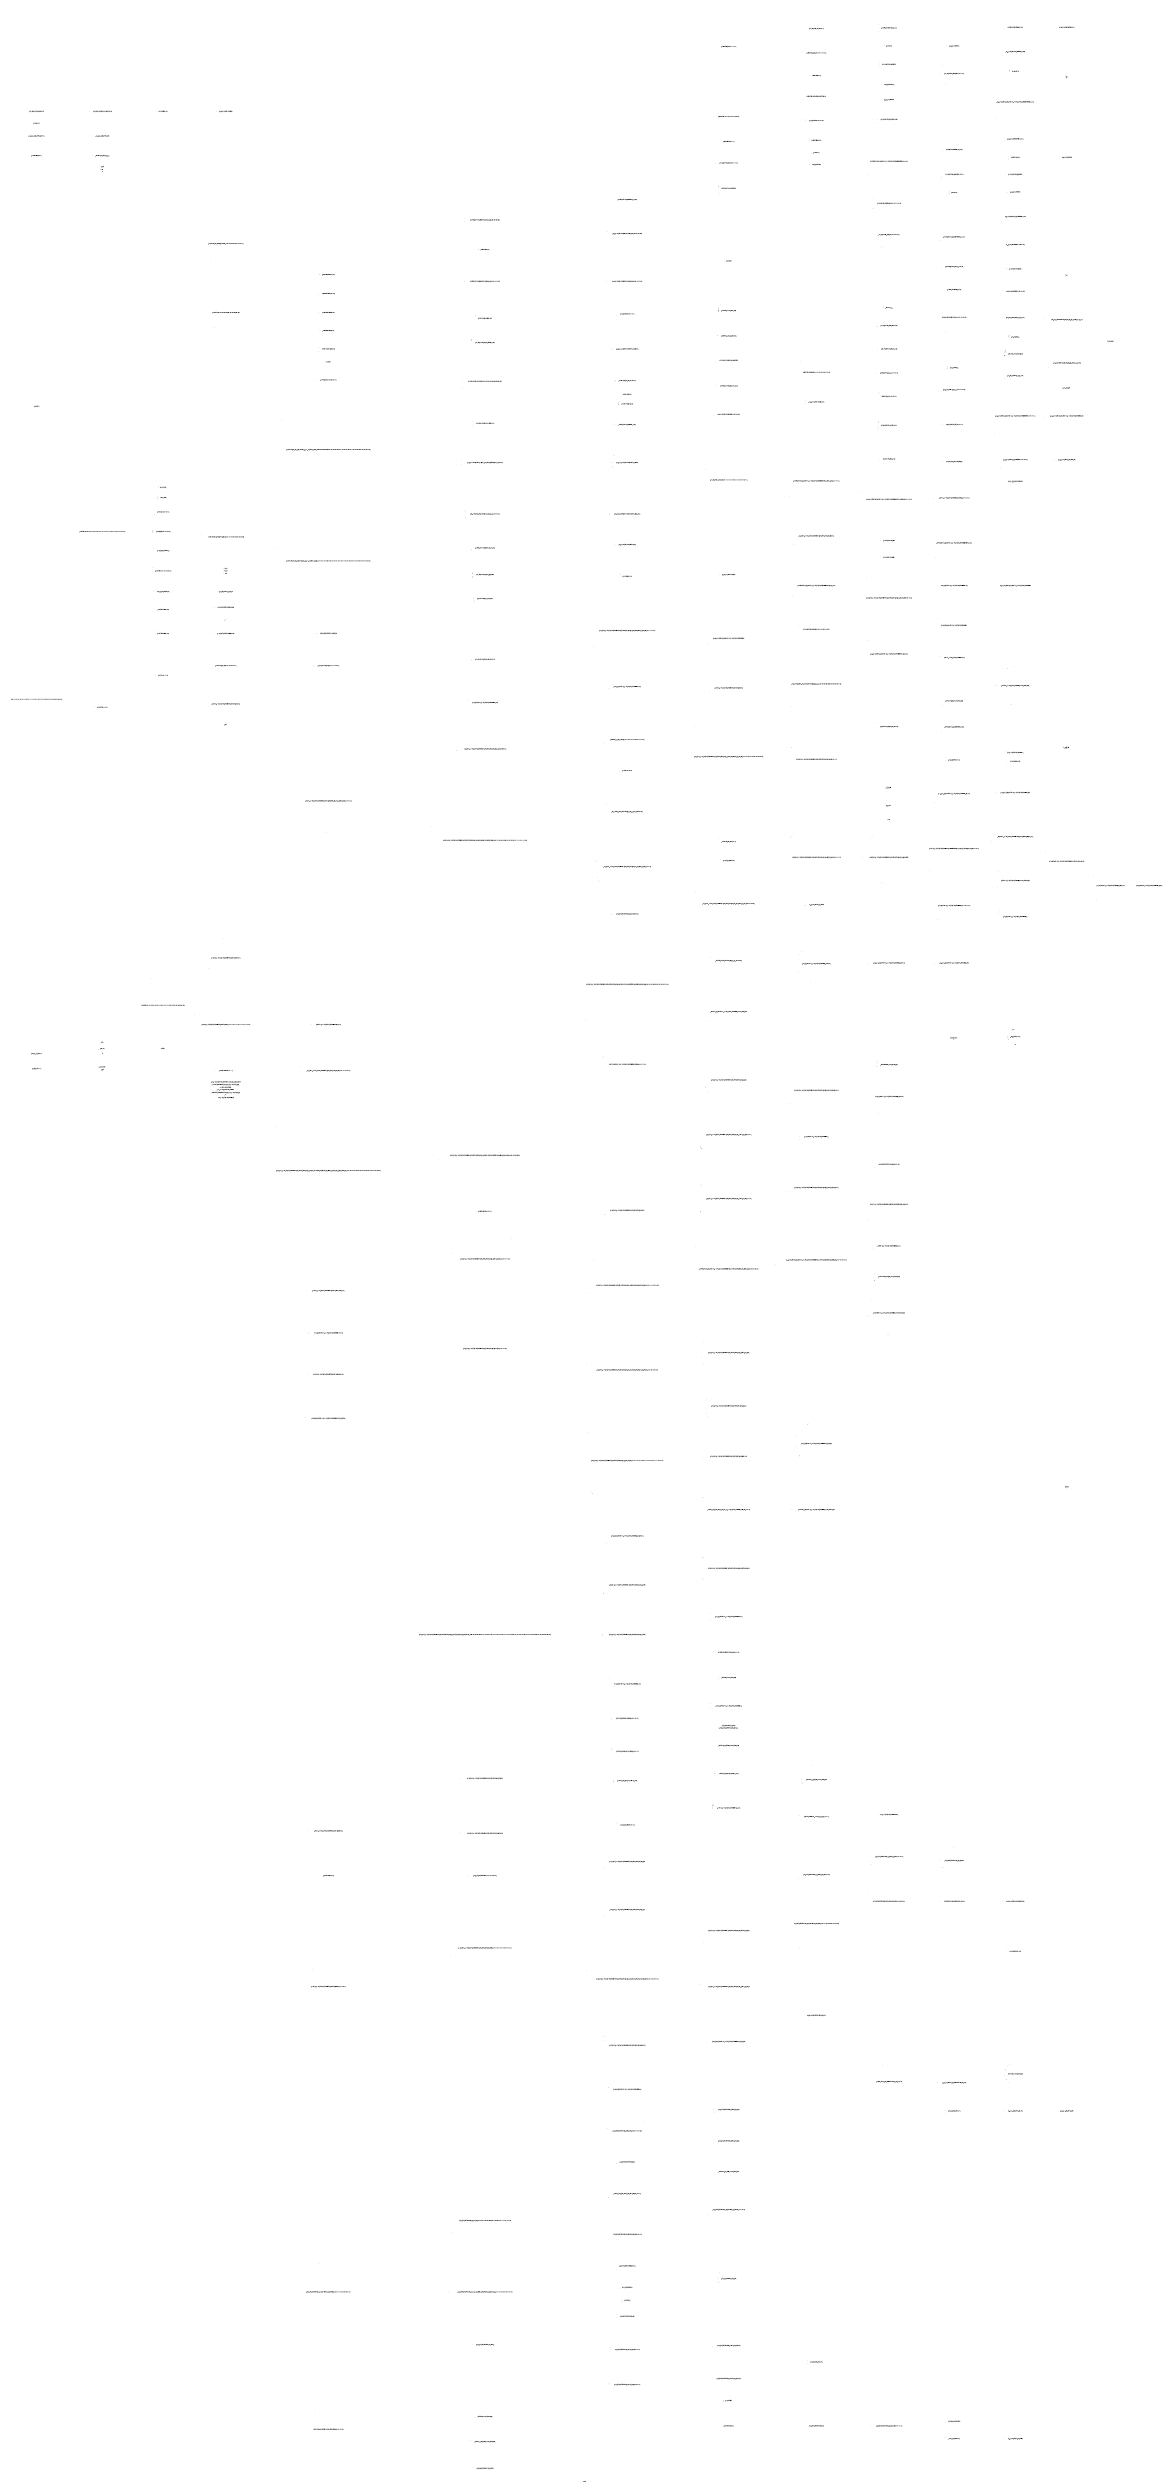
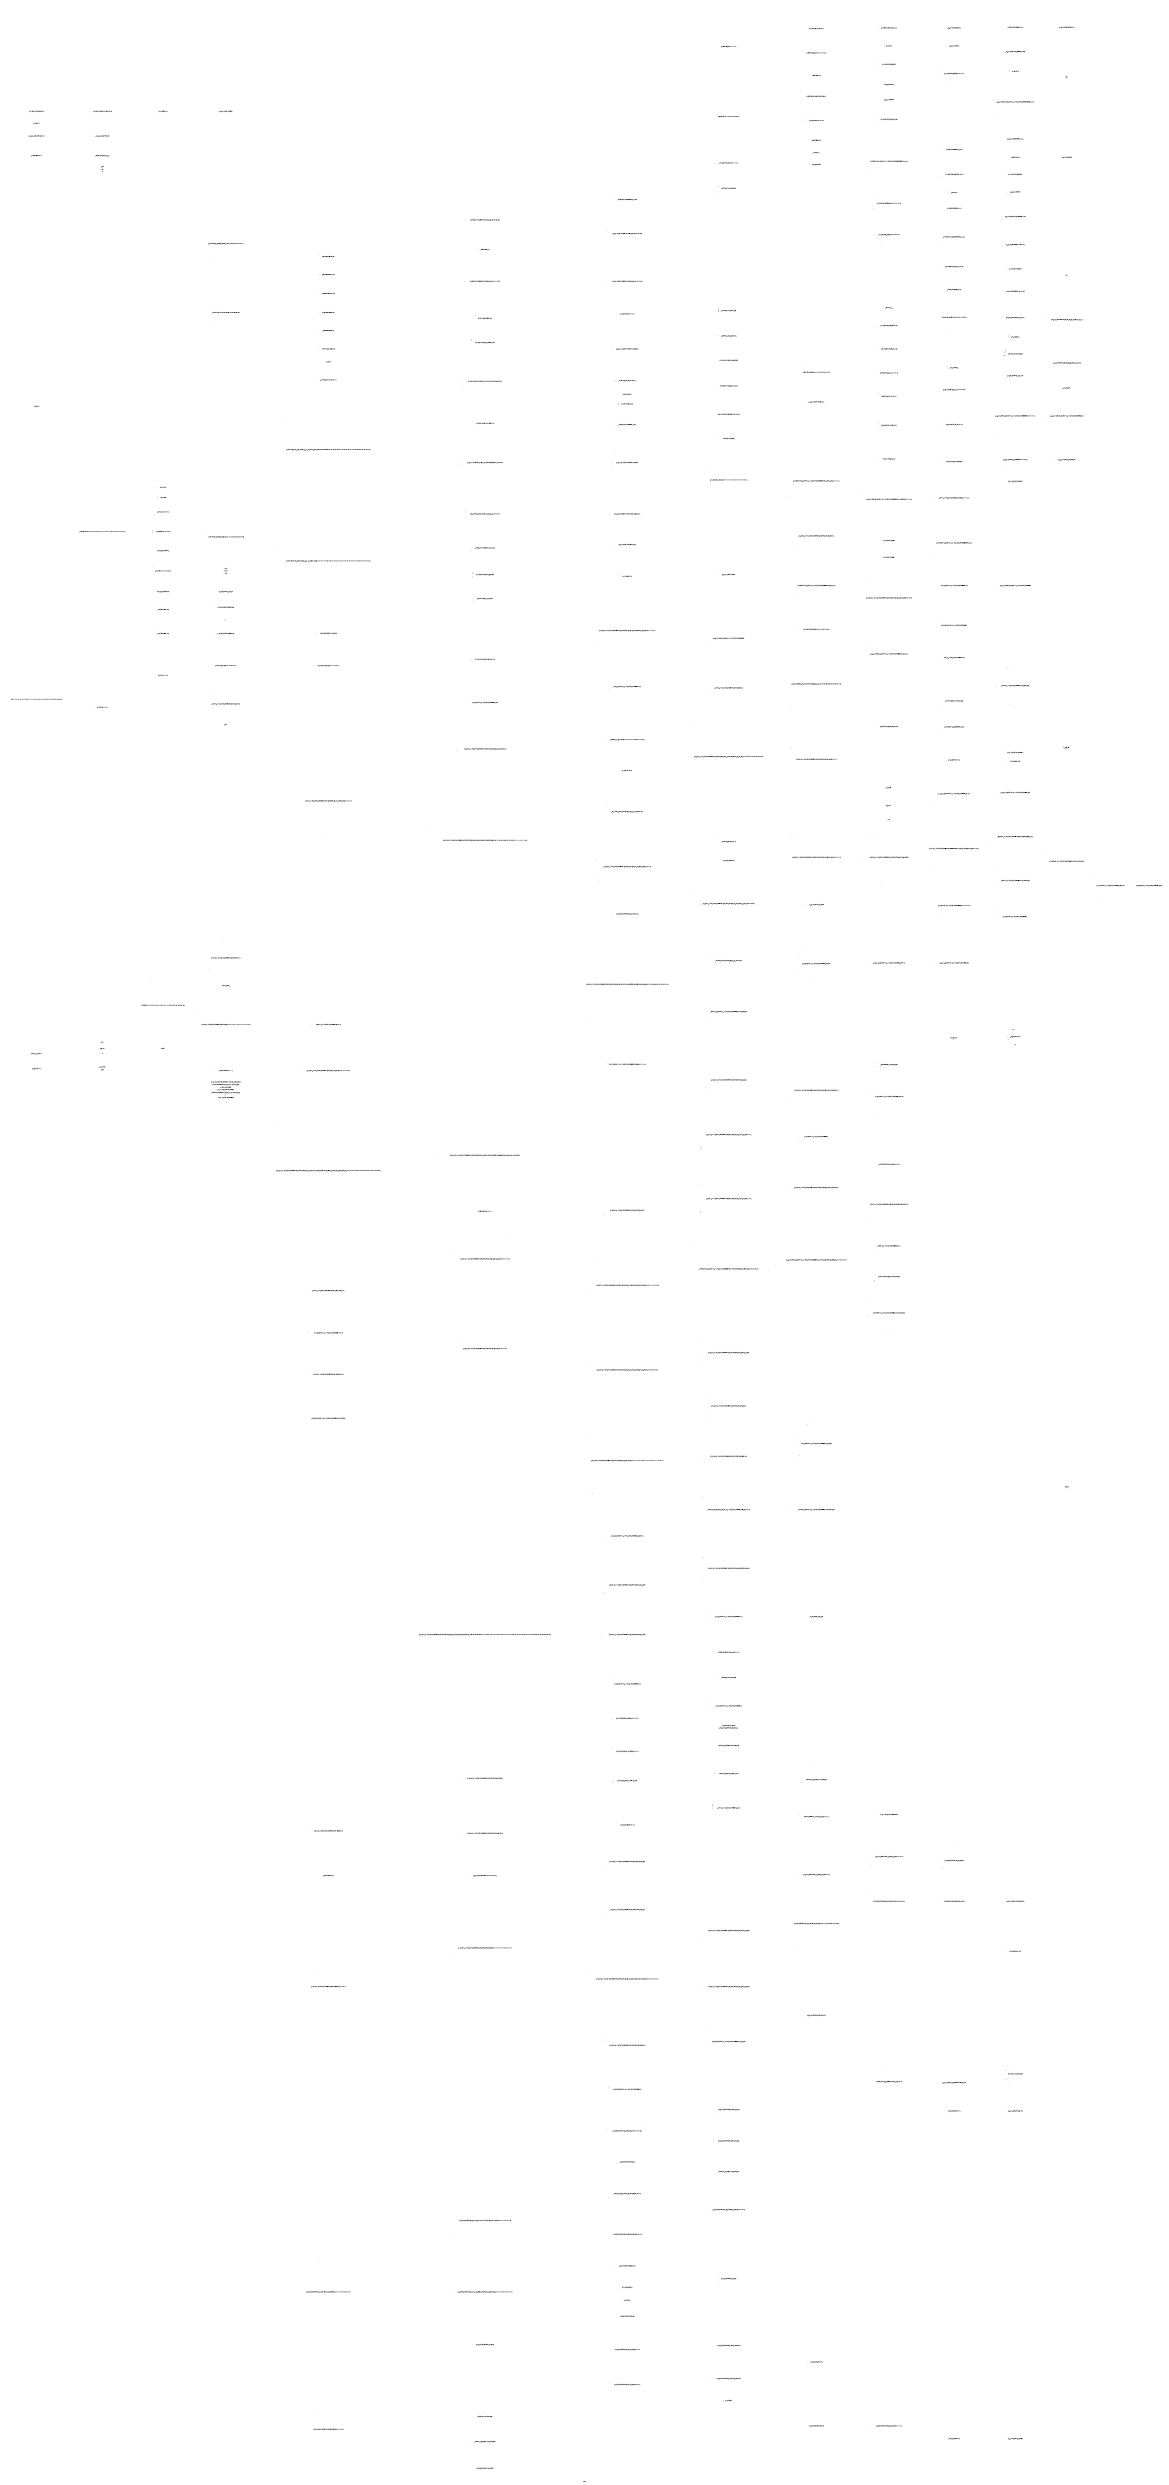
node "{_ZN9__gnu_cxx13new_allocatorIiE7destroyIiEEvPT_}": added
node "{_ZNSt5dequeIiSaIiEE5frontEv|{<s0>713|<s1>714}}": removed
node "{_ZNSt16allocator_traitsISaIPiEE8allocateERS1_m|{<s0>647}}": added
node "{_ZNSt5queueIiSt5dequeIiSaIiEEE5frontEv|{<s0>605}}": added
node "{_ZN6solver3e_tC2Eiii}": removed
node "llvm.memmove.p0i8.p0i8.i64": removed
node "{_ZNSt13move_iteratorIPN6solver3e_tEEC2ES2_}": added
node "{_ZStorSt13_Ios_OpenmodeS_}": added
node "_ZSt18_Rb_tree_decrementPSt18_Rb_tree_node_base": added
node "{_ZN9__gnu_cxx16__aligned_membufIiE7_M_addrEv}": removed
node "{_ZNSt20_Rb_tree_key_compareISt4lessIiEEC2Ev}": removed
node "{_ZNSt3setIiSt4lessIiESaIiEEC2Ev|{<s0>86}}": removed
